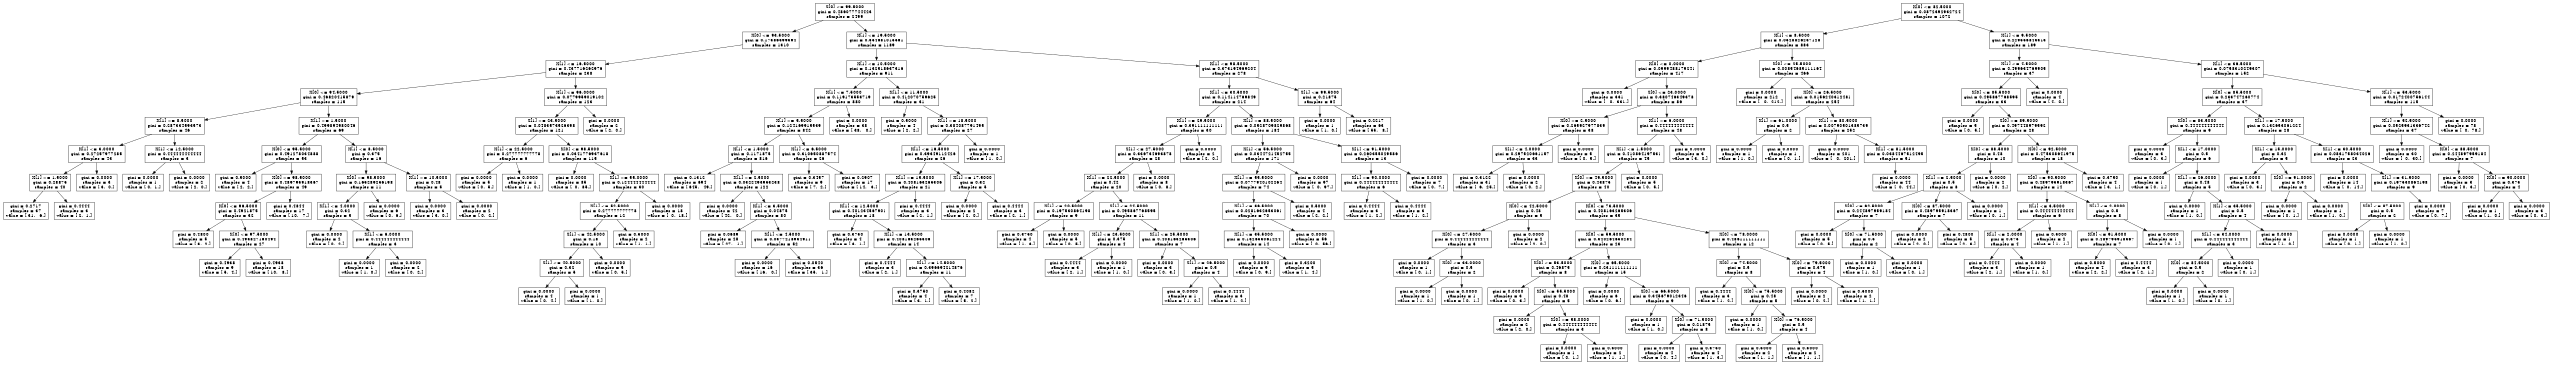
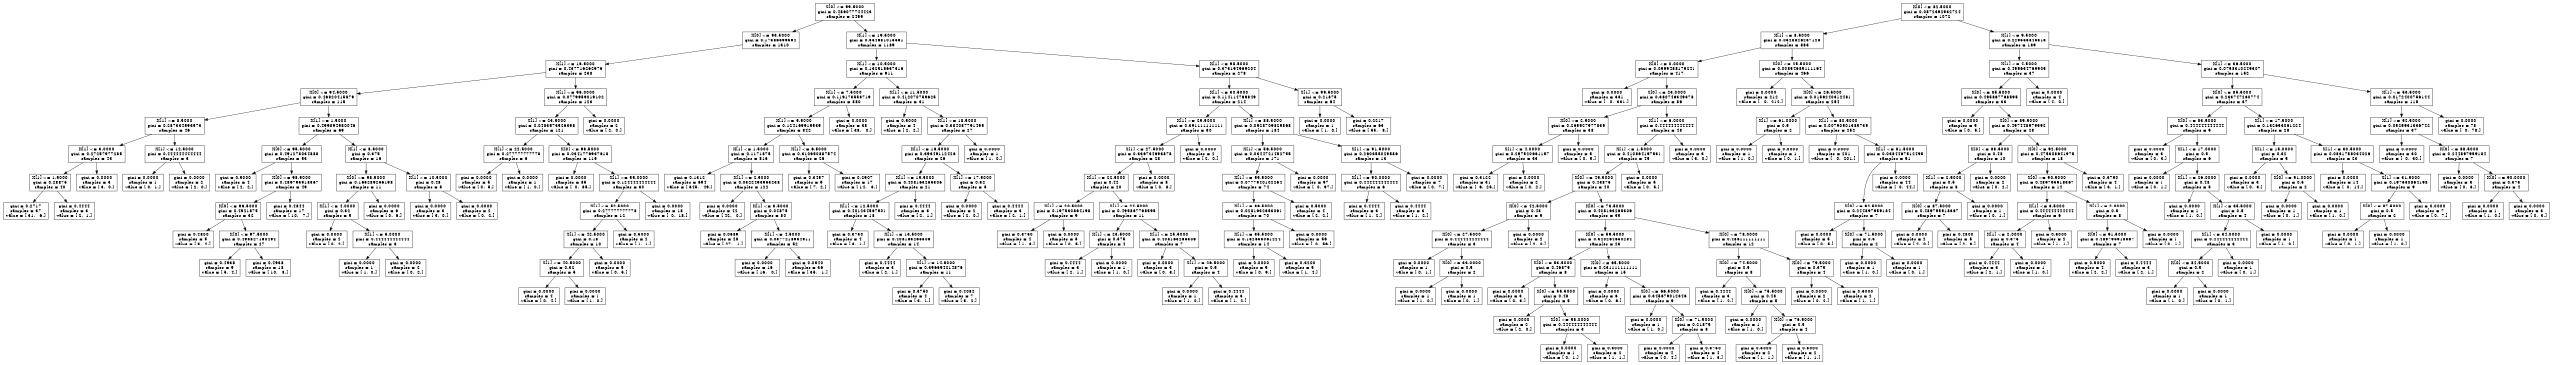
edge "X[1] <= 31.5000 gini = 0.197530864198 samples = 9" -> "X[0] <= 87.5000 gini = 0.5 samples = 2": added
edge "X[1] <= 2.5000 gini = 0.5 samples = 8" -> "X[0] <= 62.5000 gini = 0.244897959184 samples = 7": now "X[1] <= 81.5000 gini = 0.0384467512495 samples = 51" -> "X[0] <= 62.5000 gini = 0.244897959184 samples = 7"
